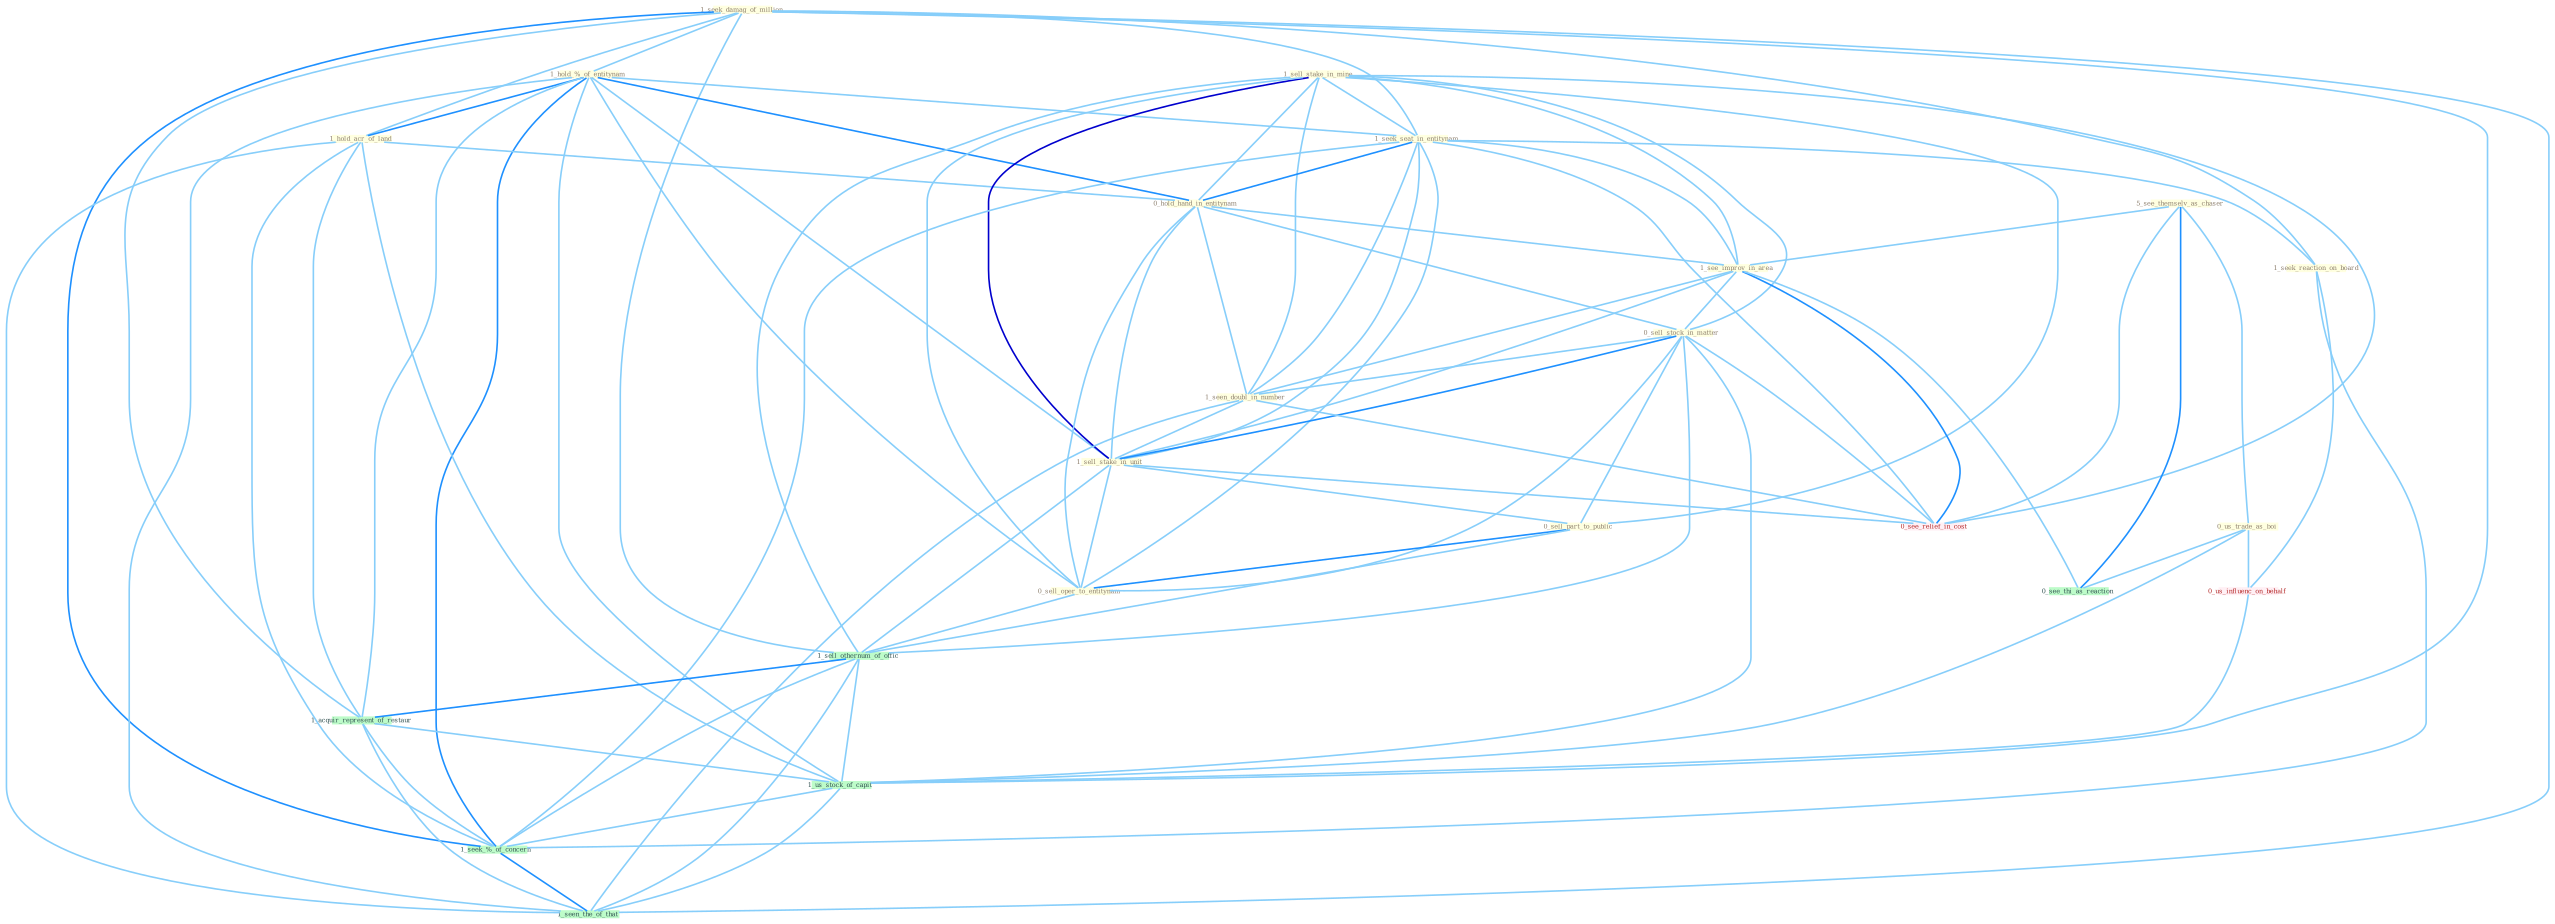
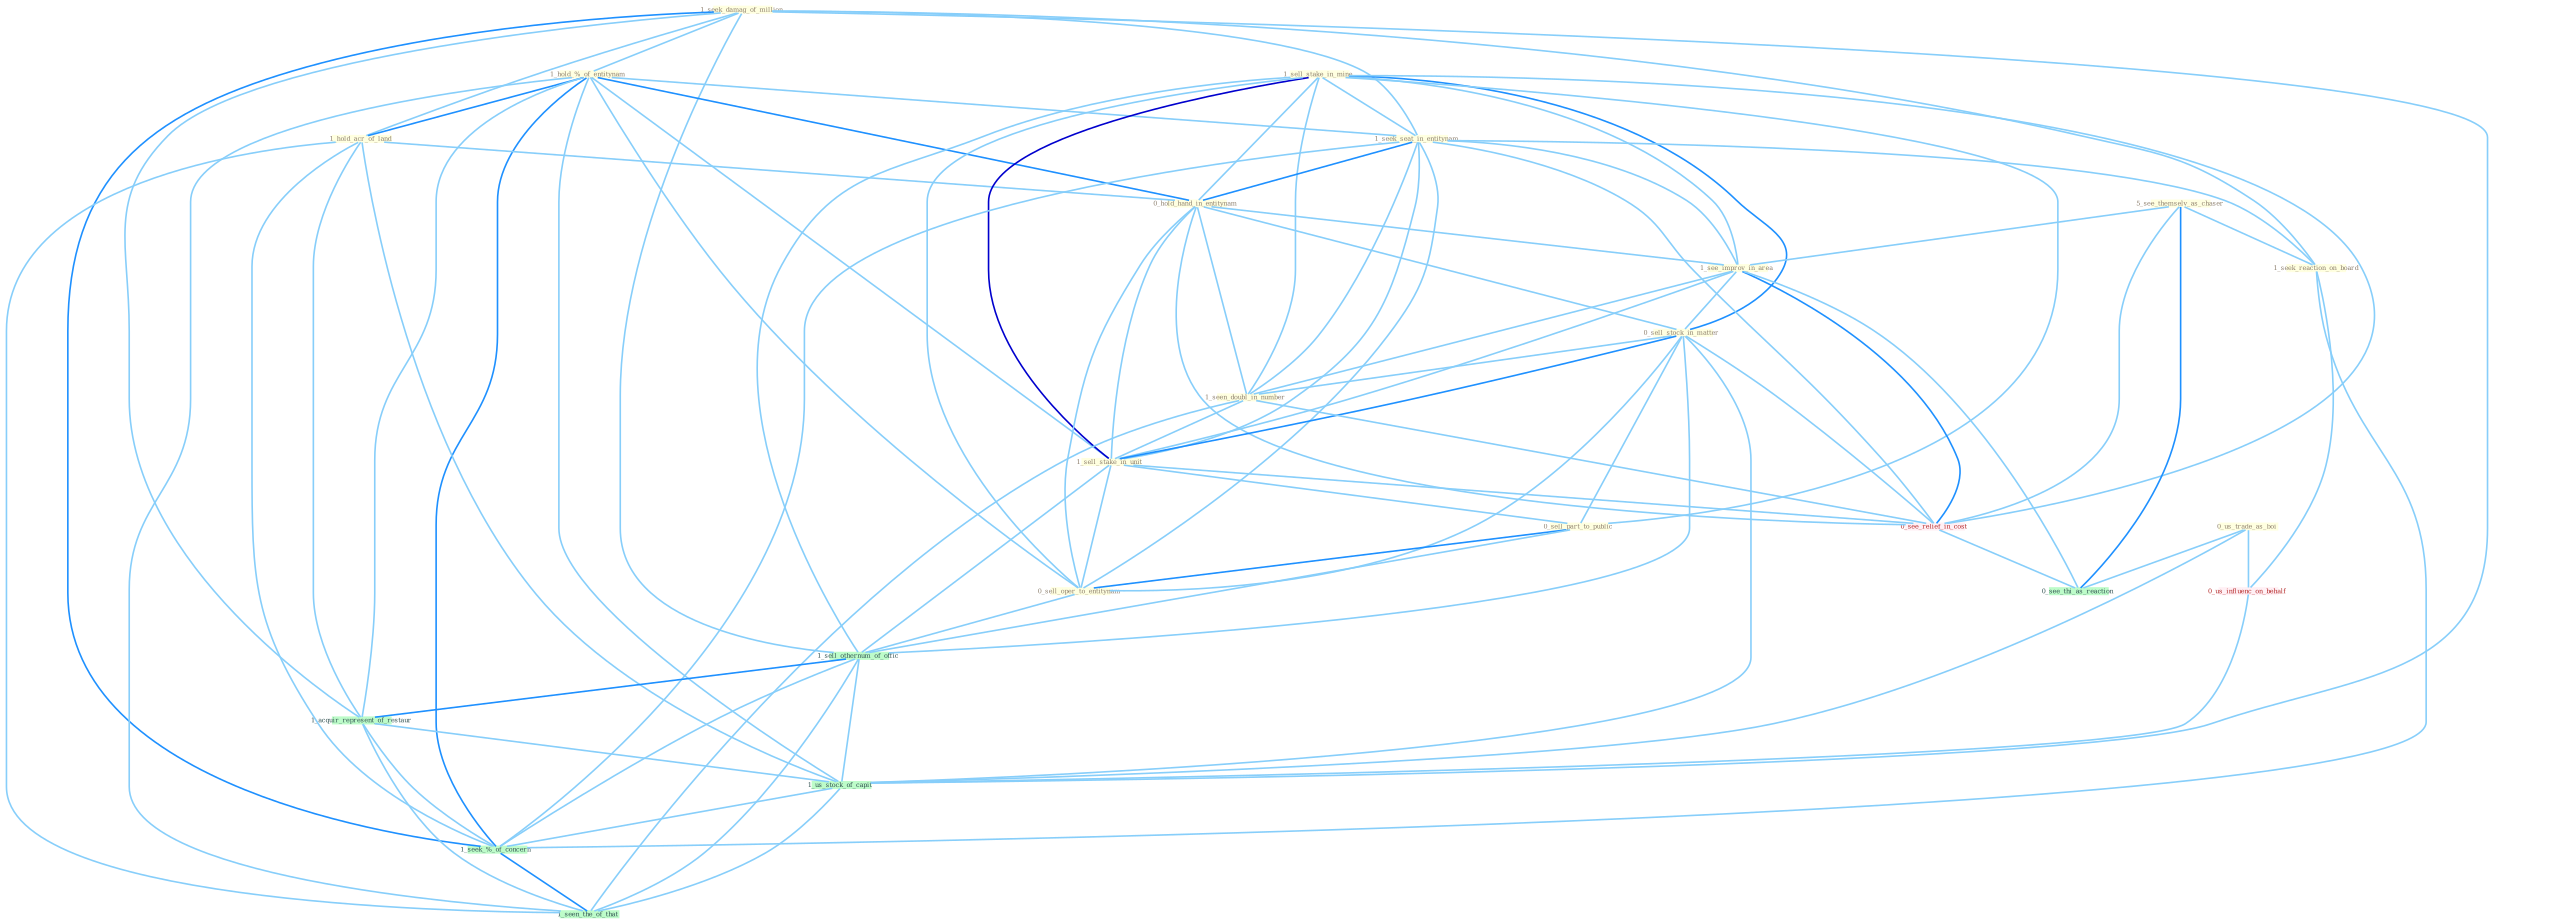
edge "1_sell_stake_in_mine" -- "0_sell_stock_in_matter": color #87cefa -> #1e90ff
edge "5_see_themselv_as_chaser" -- "0_us_trade_as_boi": now "5_see_themselv_as_chaser" -- "1_seek_reaction_on_board"
edge "0_hold_hand_in_entitynam" -- "0_see_relief_in_cost": added
edge "1_seek_damag_of_million" -- "1_seen_the_of_that": removed
edge "0_see_relief_in_cost" -- "0_see_thi_as_reaction": added
